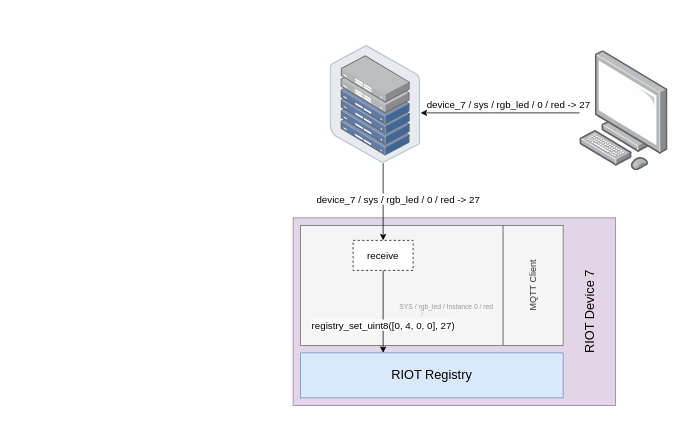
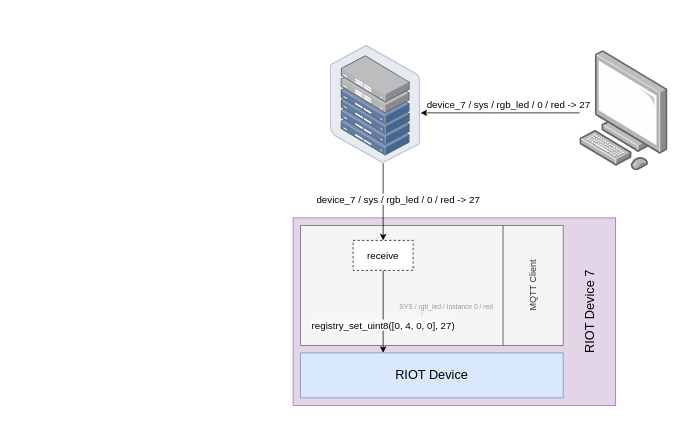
node "RIOT Registry": label "RIOT Registry" -> "RIOT Device"
